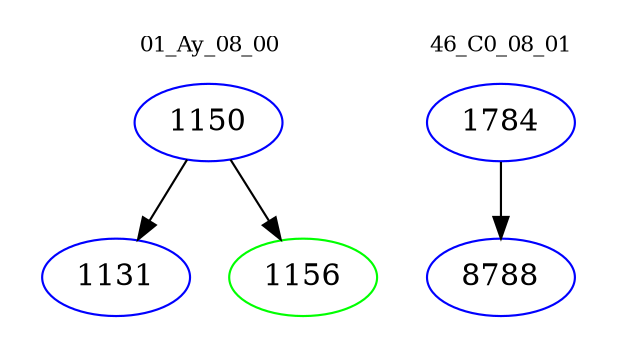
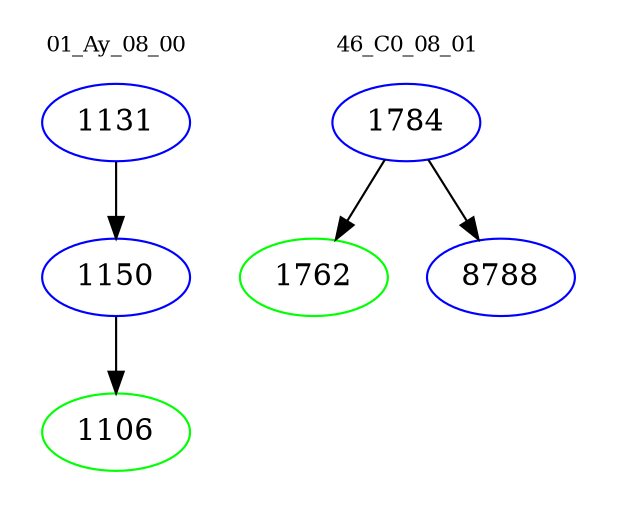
edge "1150" -> "1131": reversed
node "1156": label "1156" -> "1106"
node "1762": added
